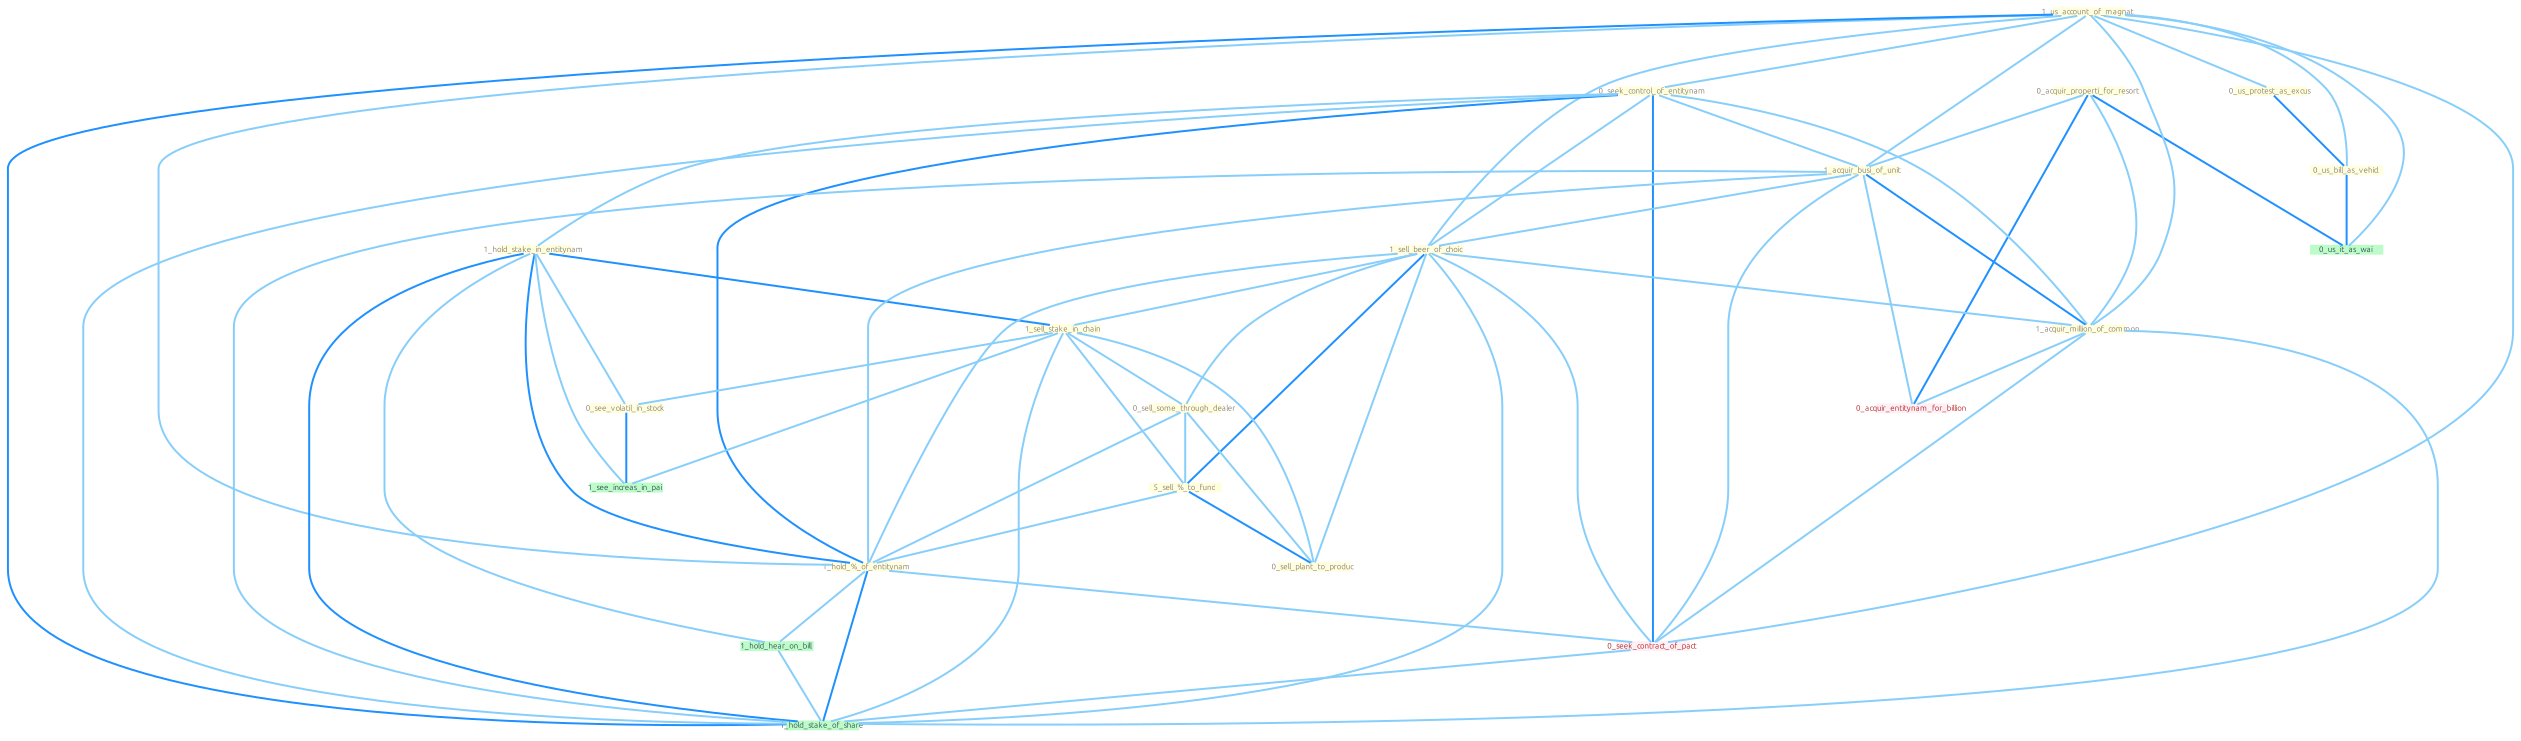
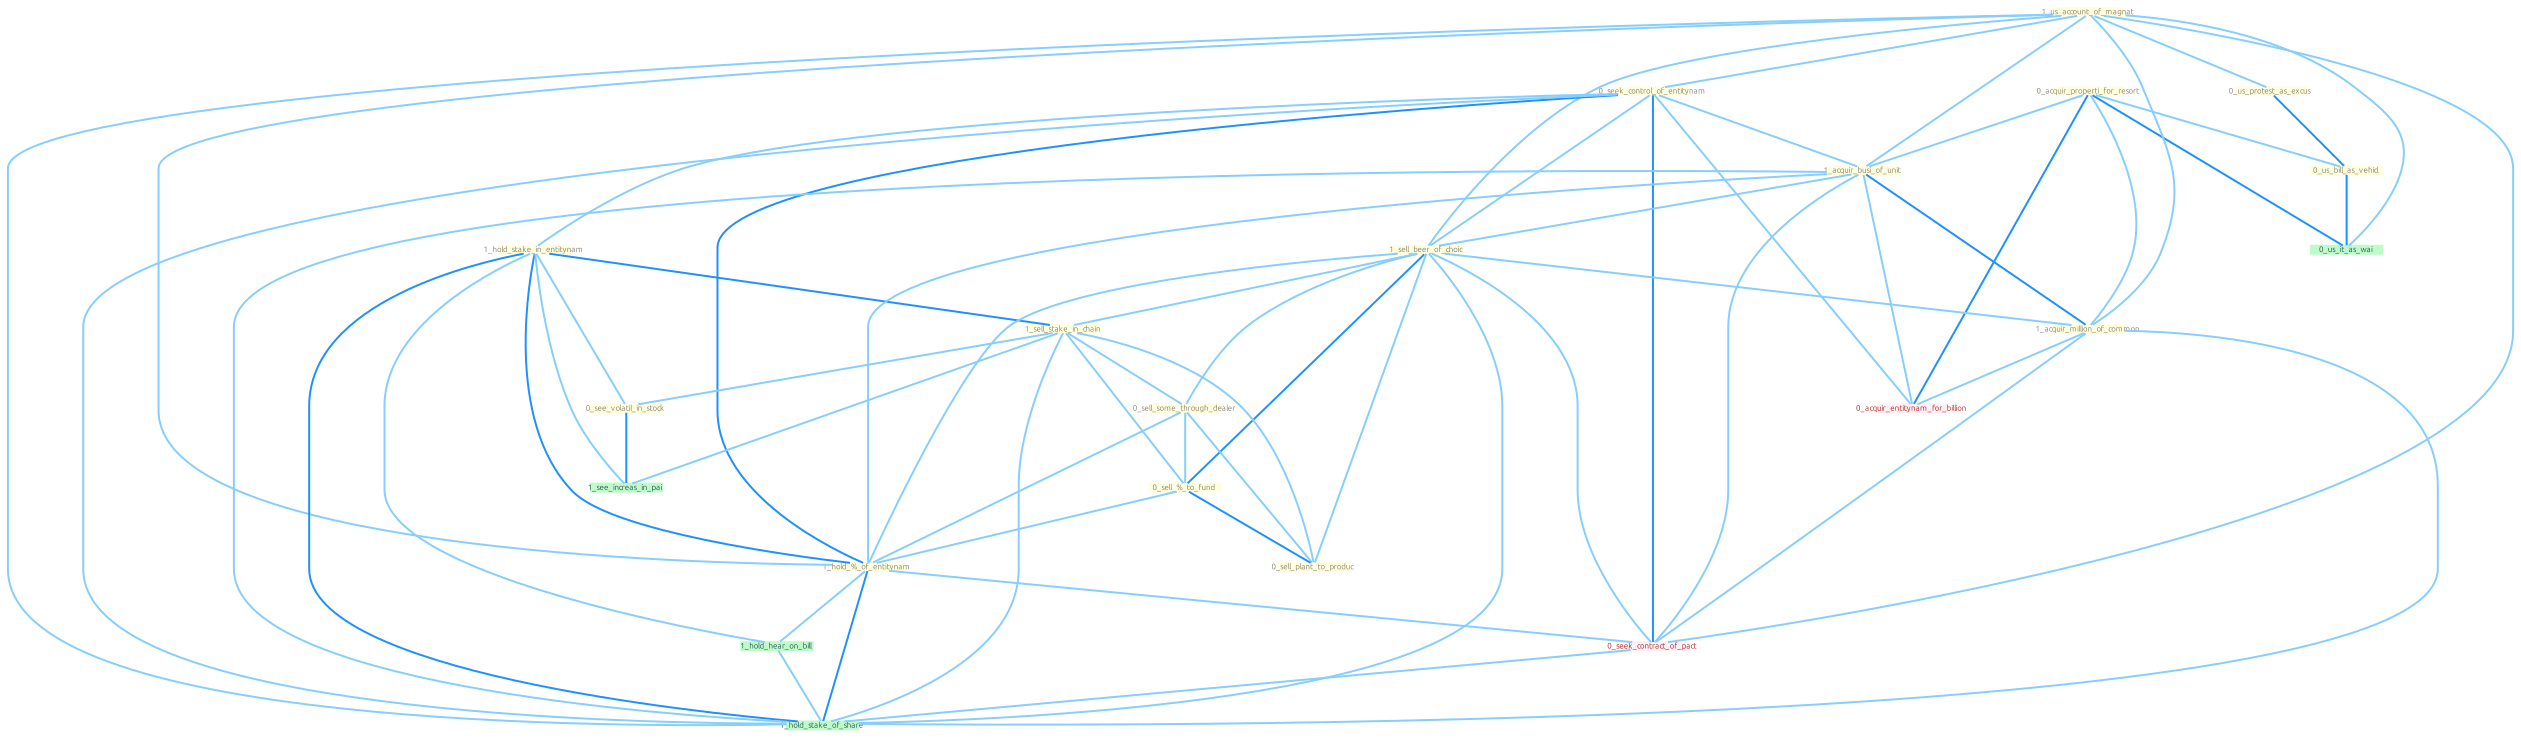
edge "1_us_account_of_magnat" -- "0_us_bill_as_vehicl": now "0_acquir_properti_for_resort" -- "0_us_bill_as_vehicl"
edge "1_us_account_of_magnat" -- "1_hold_stake_of_share": color #1e90ff -> #87cefa
edge "0_seek_control_of_entitynam" -- "1_acquir_million_of_common": now "0_seek_control_of_entitynam" -- "0_acquir_entitynam_for_billion"
node "5_sell_%_to_fund": label "5_sell_%_to_fund" -> "0_sell_%_to_fund"
